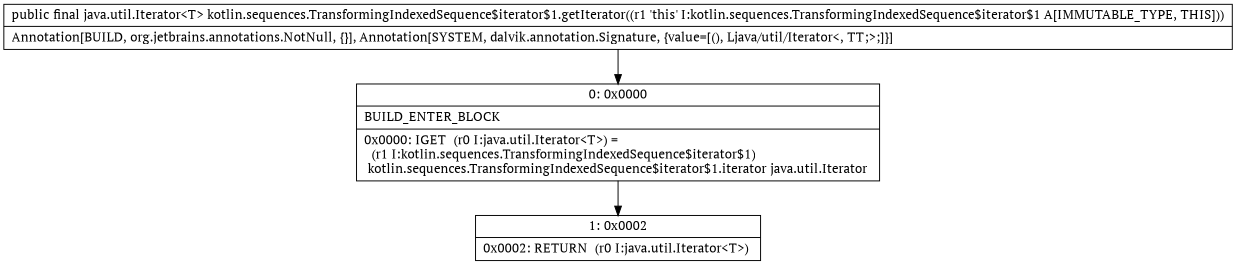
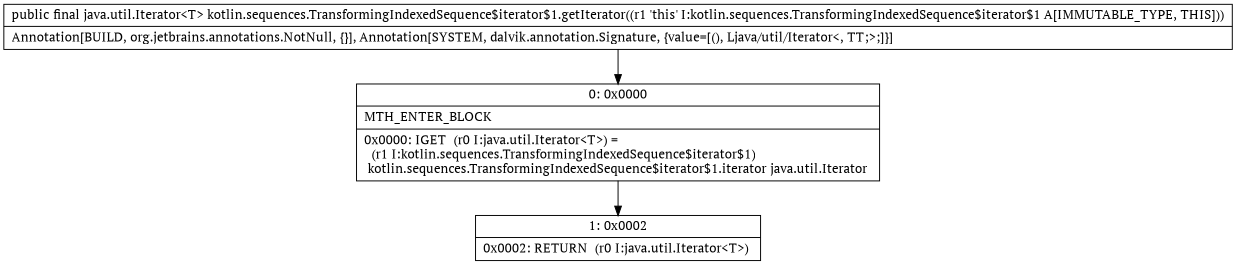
node "0: 0x0000": text "BUILD_ENTER_BLOCK" -> "MTH_ENTER_BLOCK"
